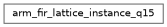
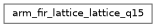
node "arm_fir_lattice_instance_q15": label "arm_fir_lattice_instance_q15" -> "arm_fir_lattice_lattice_q15"
